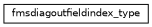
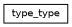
node "fmsdiagoutfieldindex_type": label "fmsdiagoutfieldindex_type" -> "type_type"
